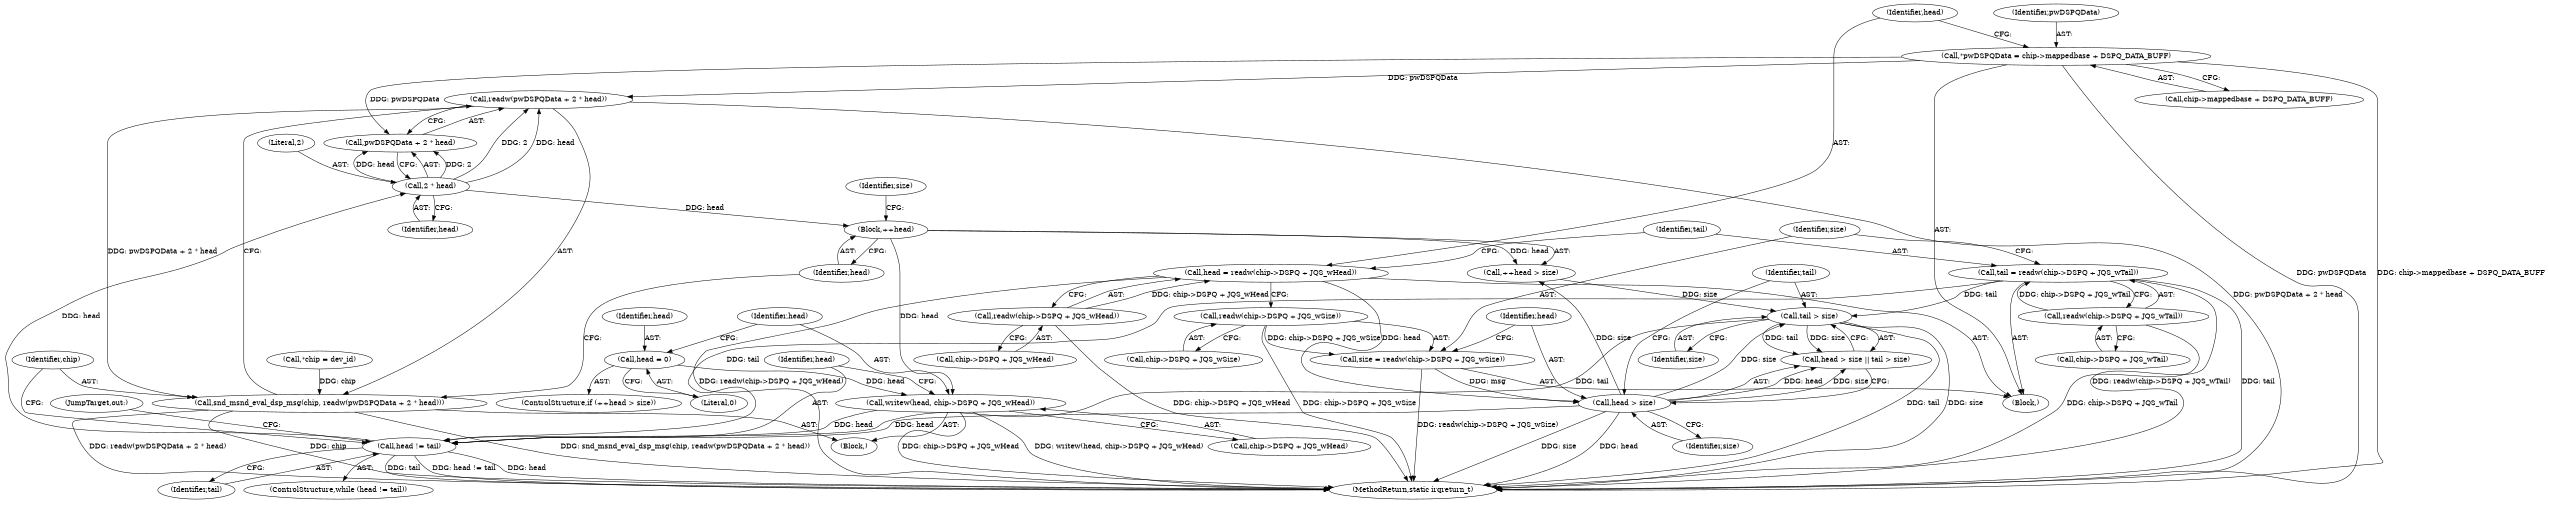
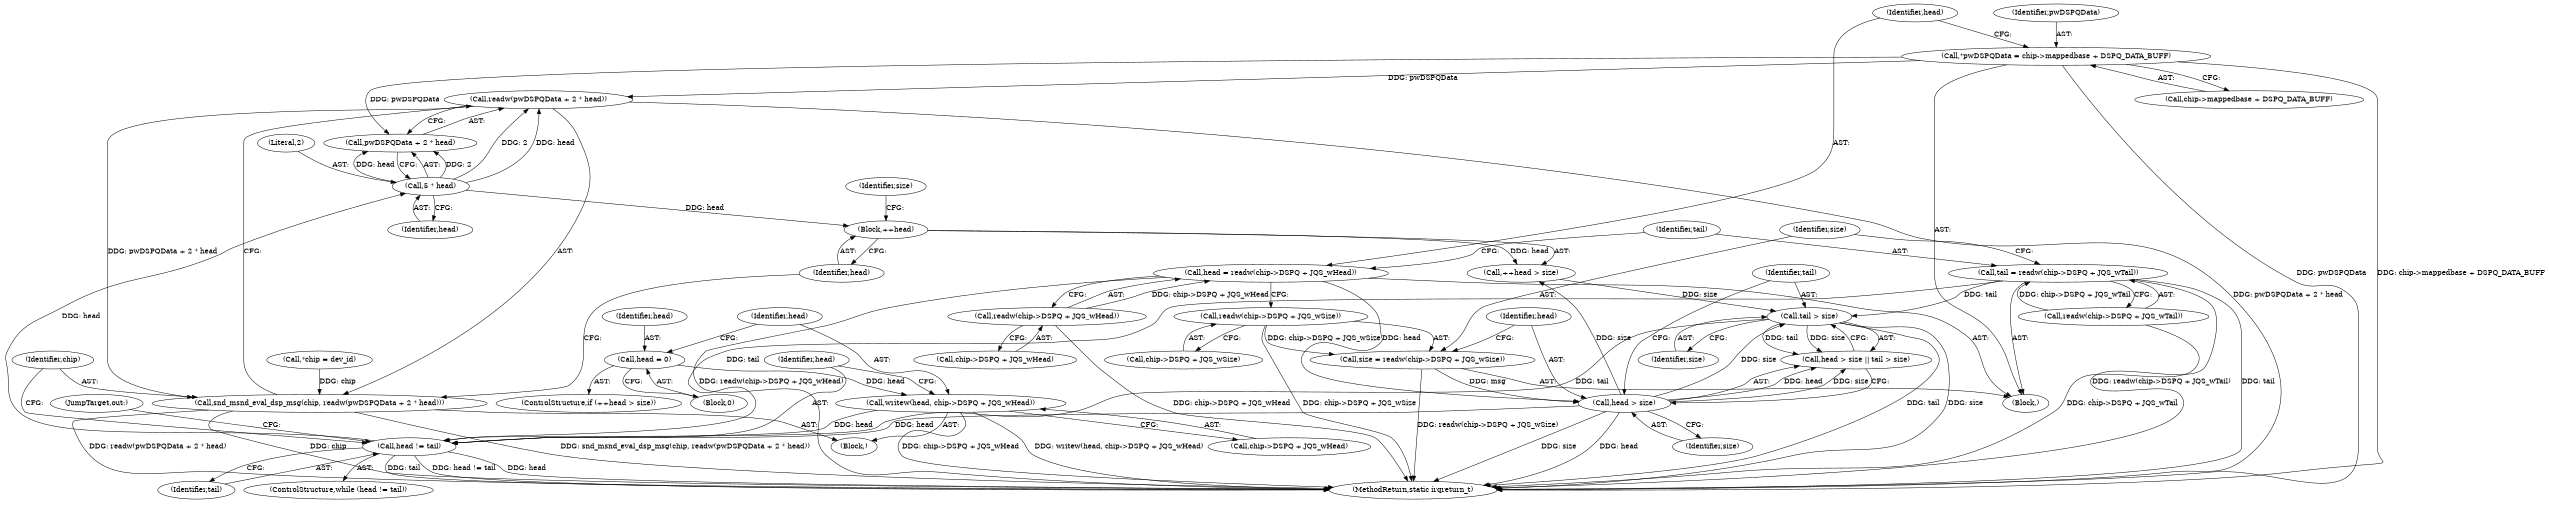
node "(Call,2 * head)": label "(Call,2 * head)" -> "(Call,5 * head)"
edge "(Block,++head)" -> "(Call,writew(head, chip->DSPQ + JQS_wHead))": removed, label "DDG: head"
node "(Call,chip->DSPQ + JQS_wTail)": removed
node "(Literal,0)": label "(Literal,0)" -> "(Block,0)"
